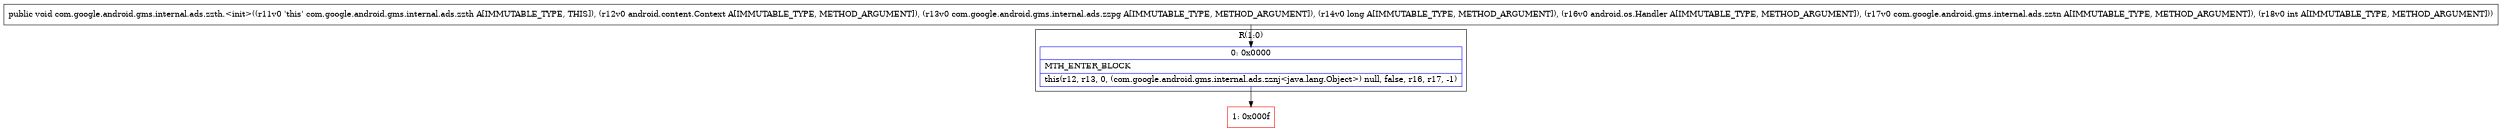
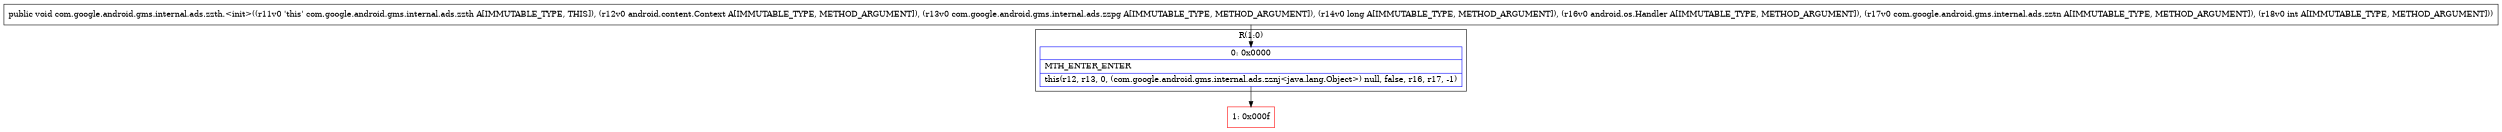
node "0: 0x0000": text "MTH_ENTER_BLOCK" -> "MTH_ENTER_ENTER"
